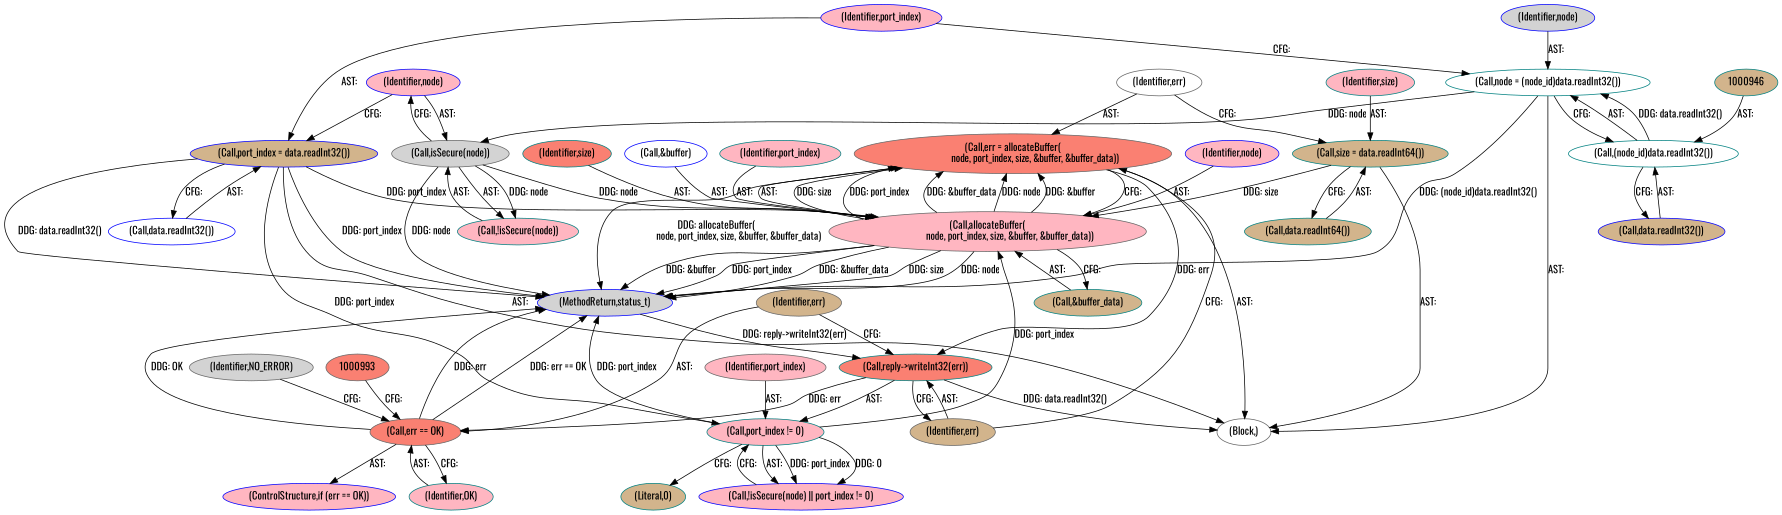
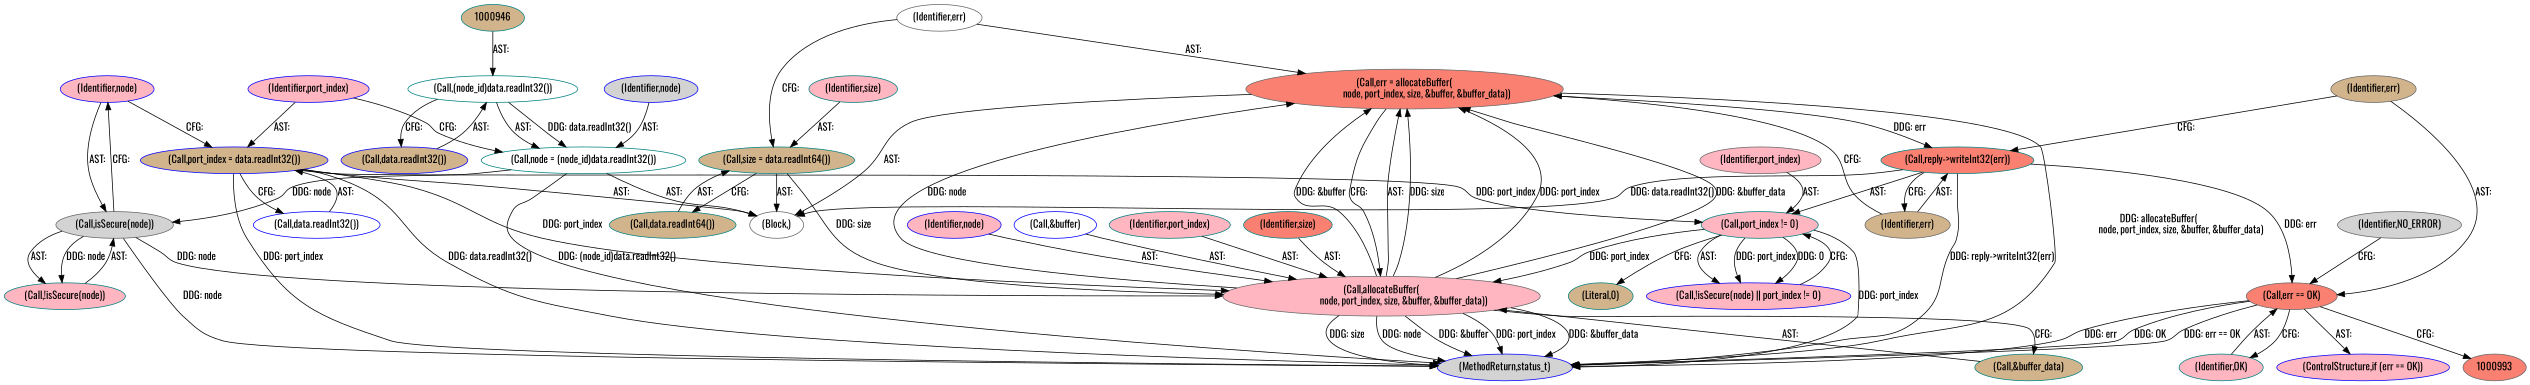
edge "(Call,node = (node_id)data.readInt32())" -> "(Call,(node_id)data.readInt32())": removed, label "CFG:"
edge "(MethodReturn,status_t)" -> "(Call,reply->writeInt32(err))": reversed
edge "1000993" -> "(Call,err == OK)": reversed
